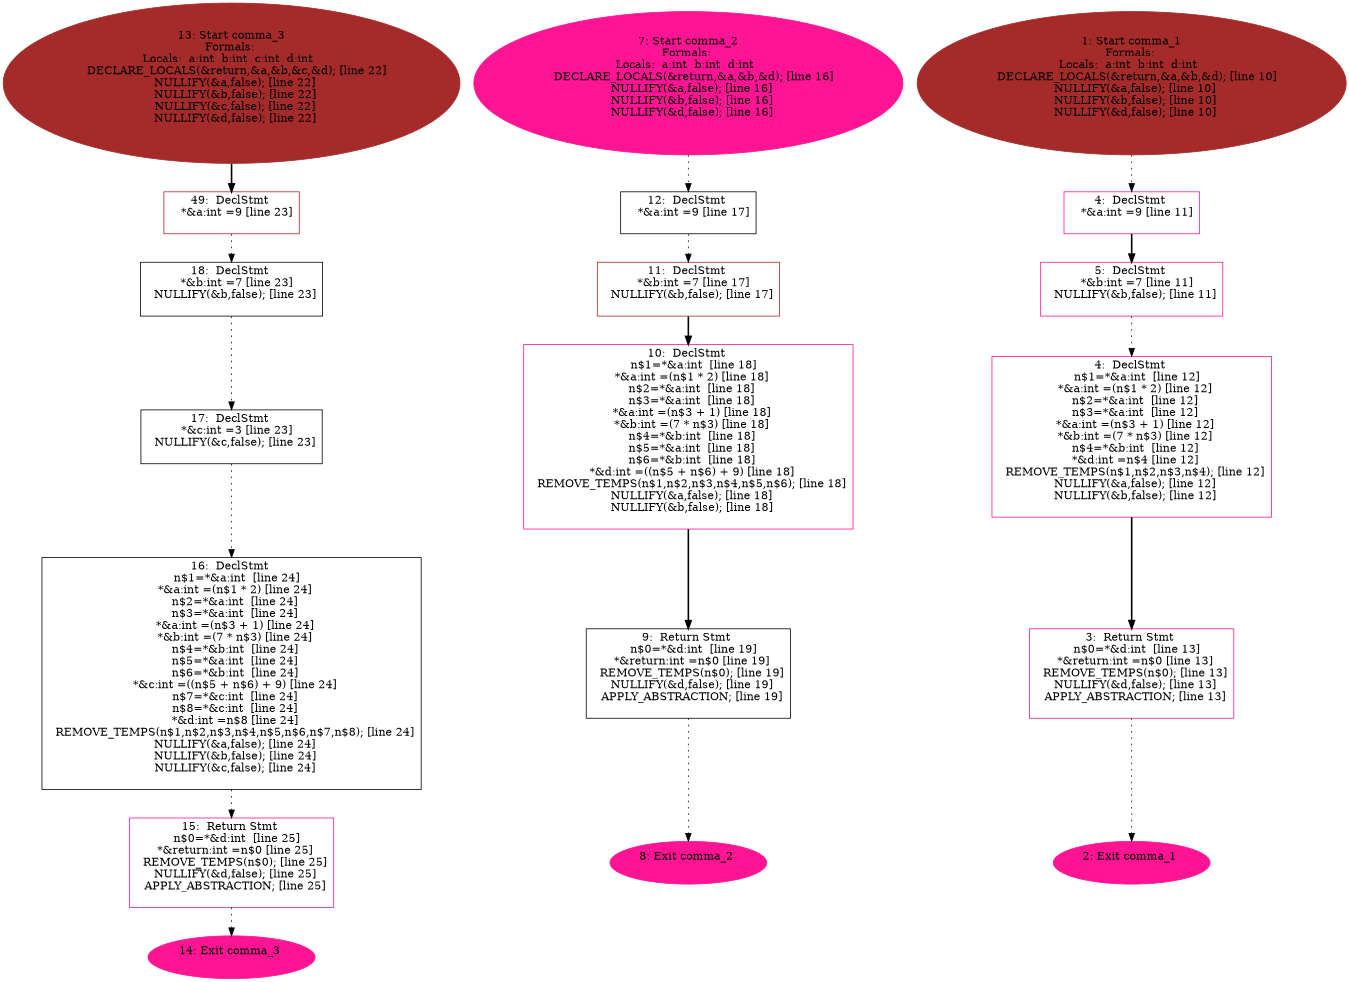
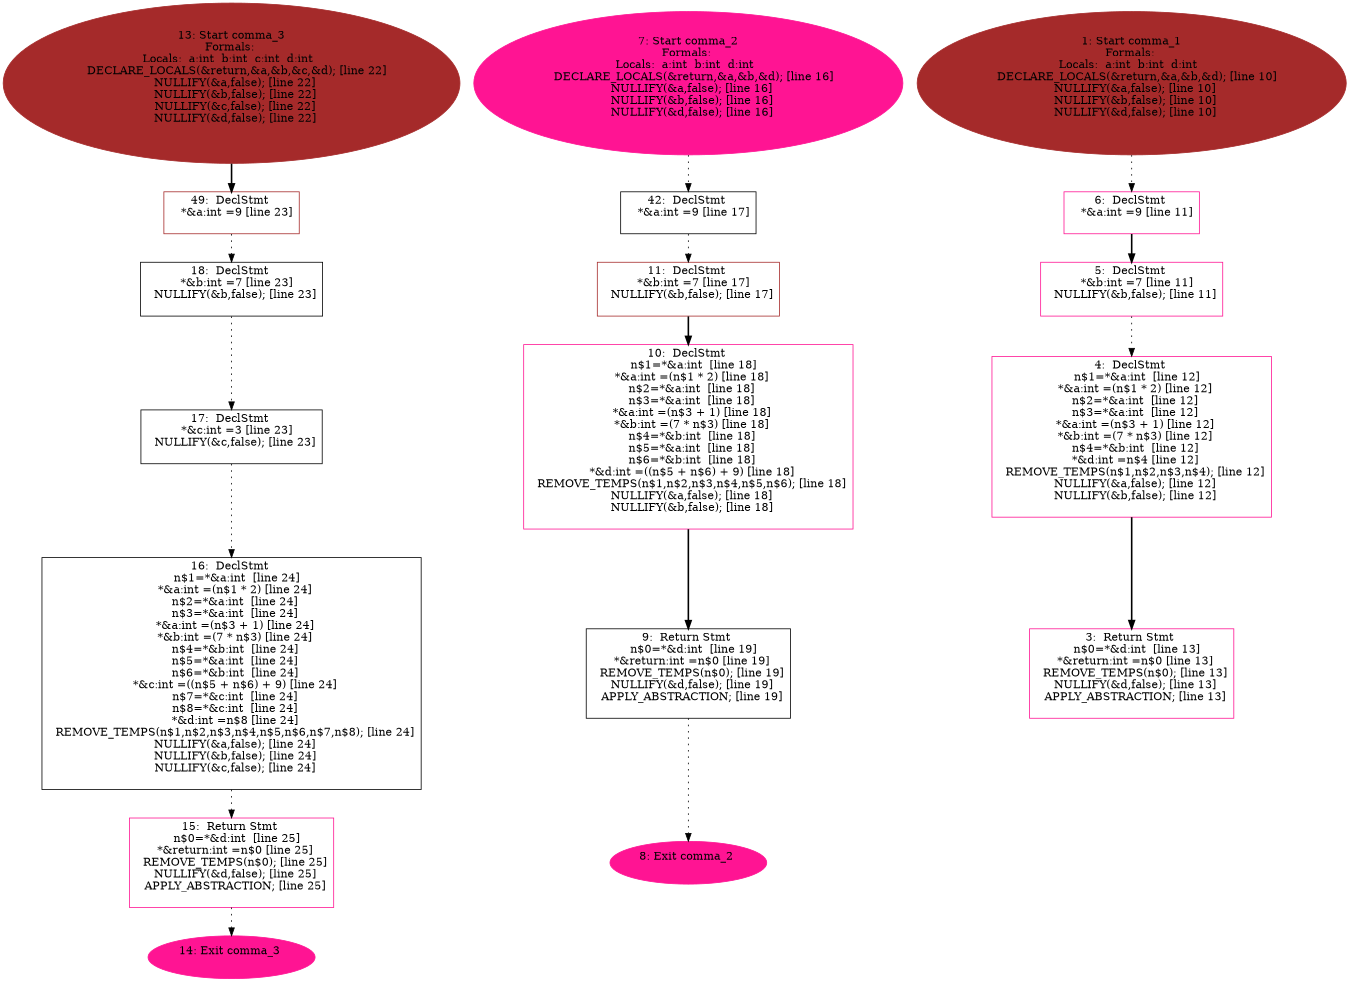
node "12:  DeclStmt *&a:int =9 [line 17]": label "12:  DeclStmt *&a:int =9 [line 17]" -> "42:  DeclStmt *&a:int =9 [line 17]"
node "4:  DeclStmt *&a:int =9 [line 11]": label "4:  DeclStmt *&a:int =9 [line 11]" -> "6:  DeclStmt *&a:int =9 [line 11]"
node "2: Exit comma_1": removed
